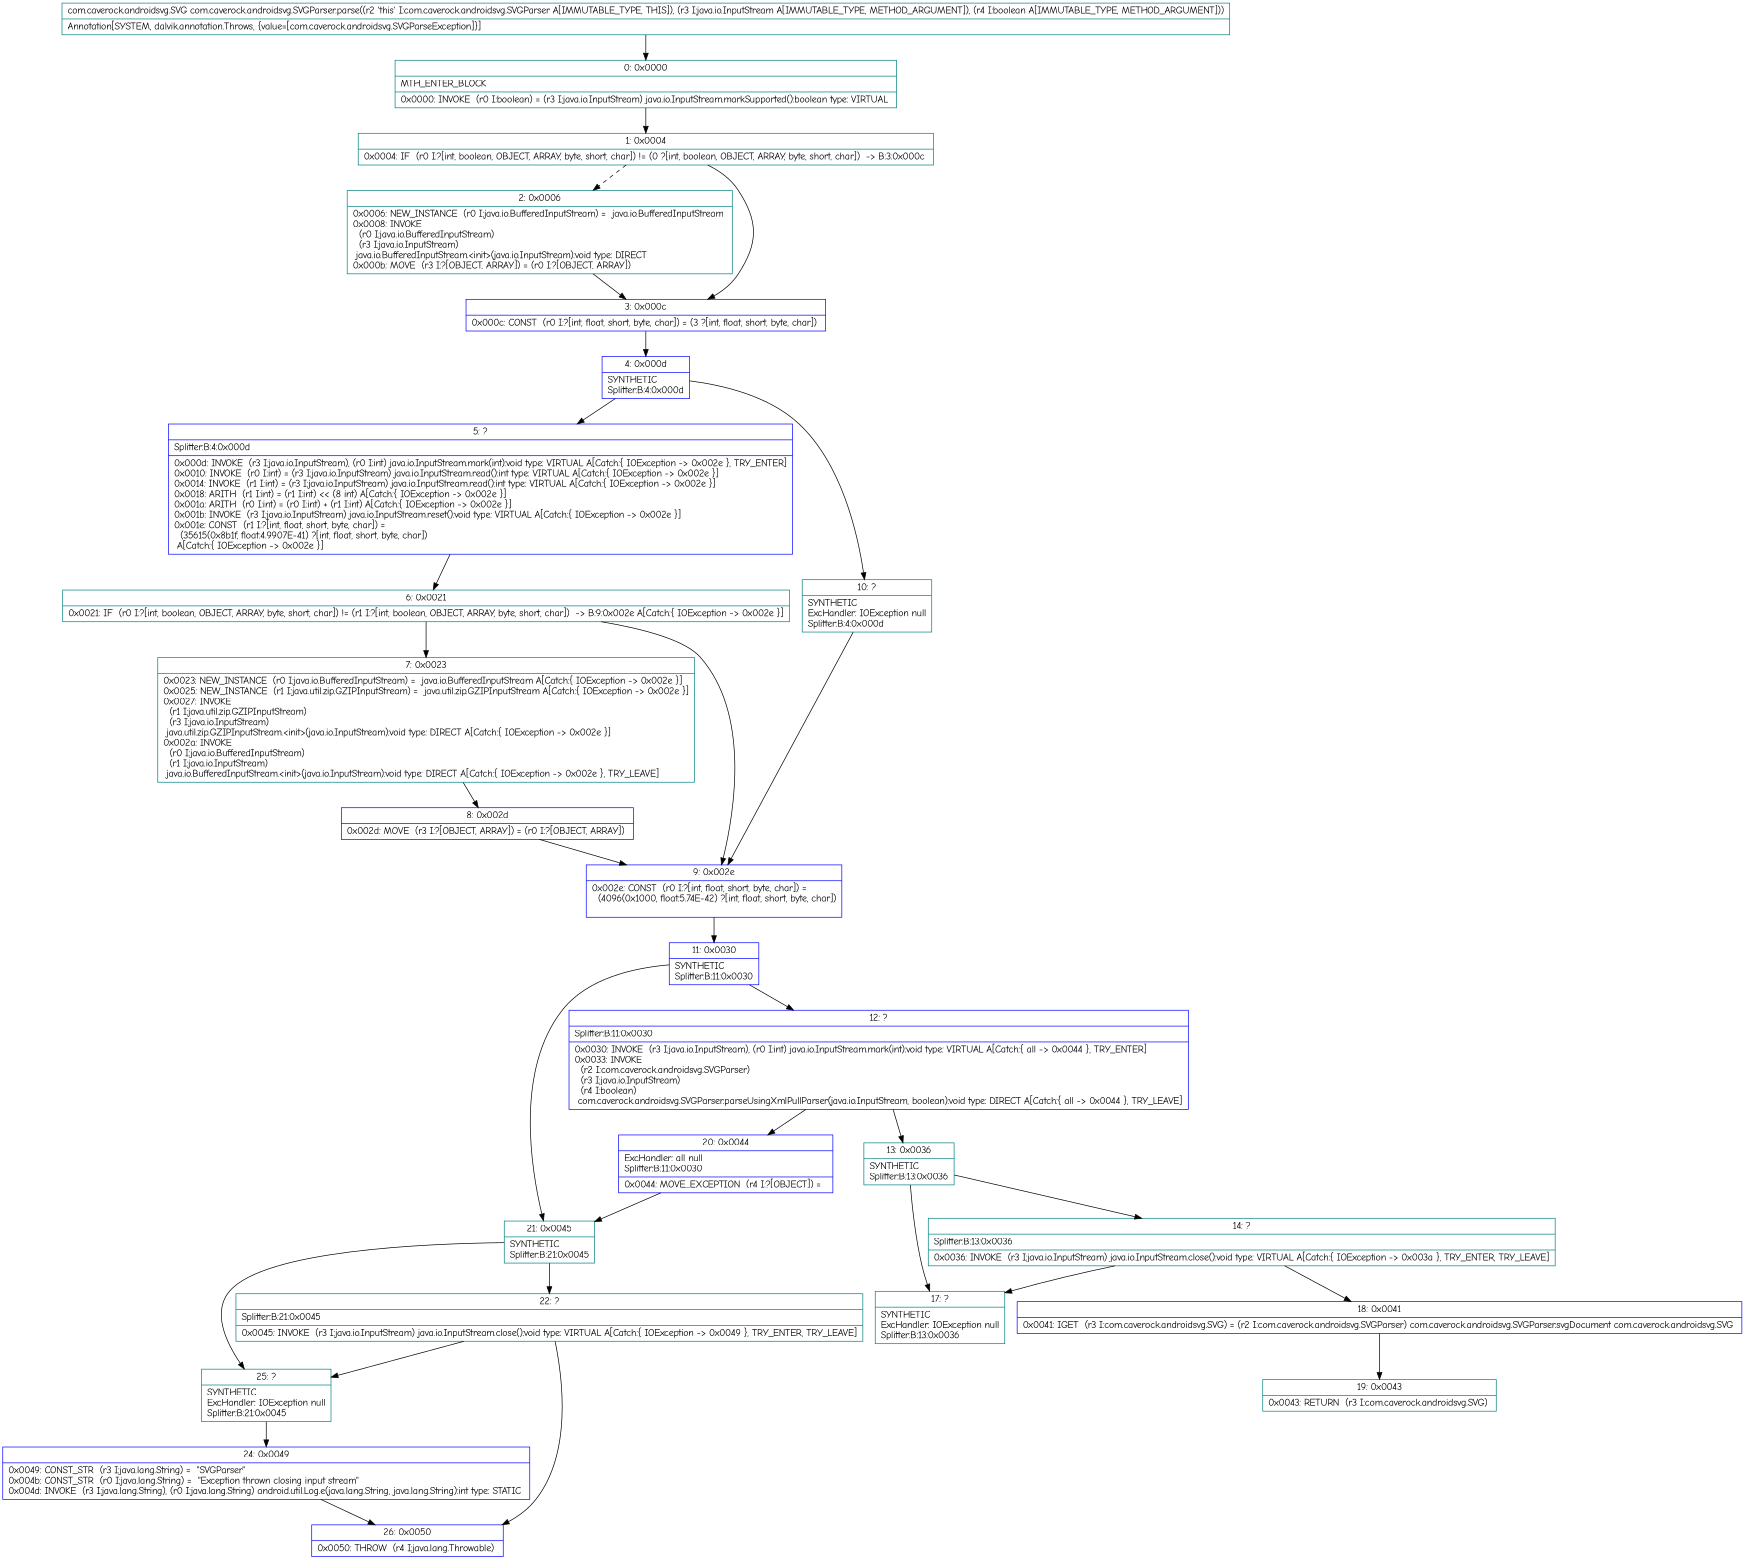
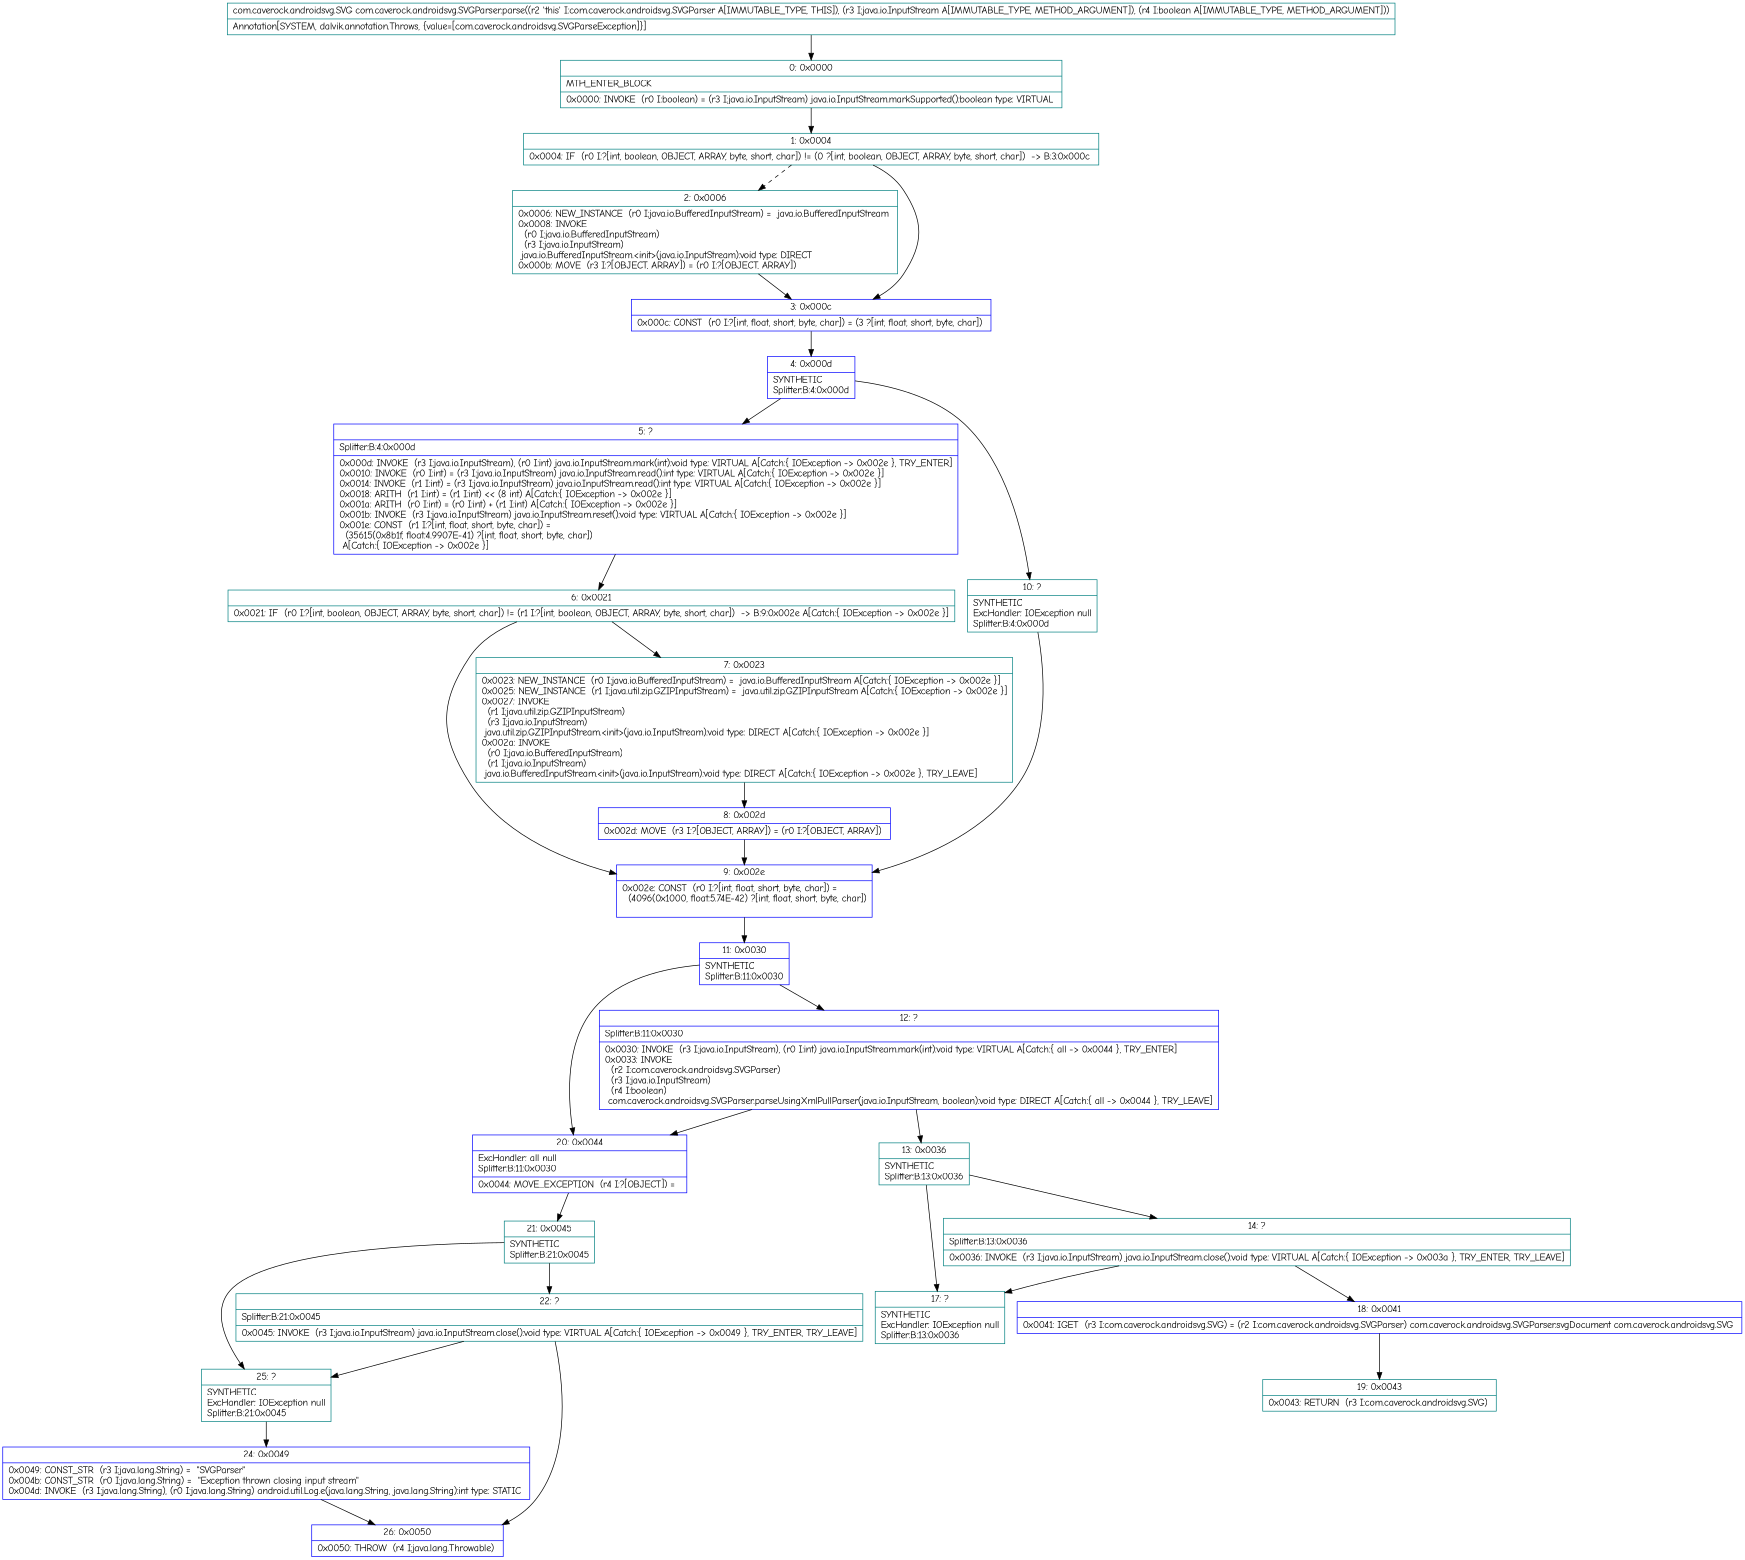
edge "11: 0x0030" -> "21: 0x0045": now "11: 0x0030" -> "20: 0x0044"
